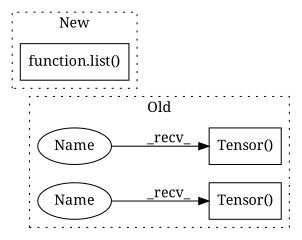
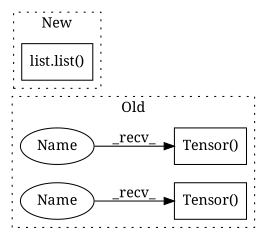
node "function.list()": label "function.list()" -> "list.list()"
